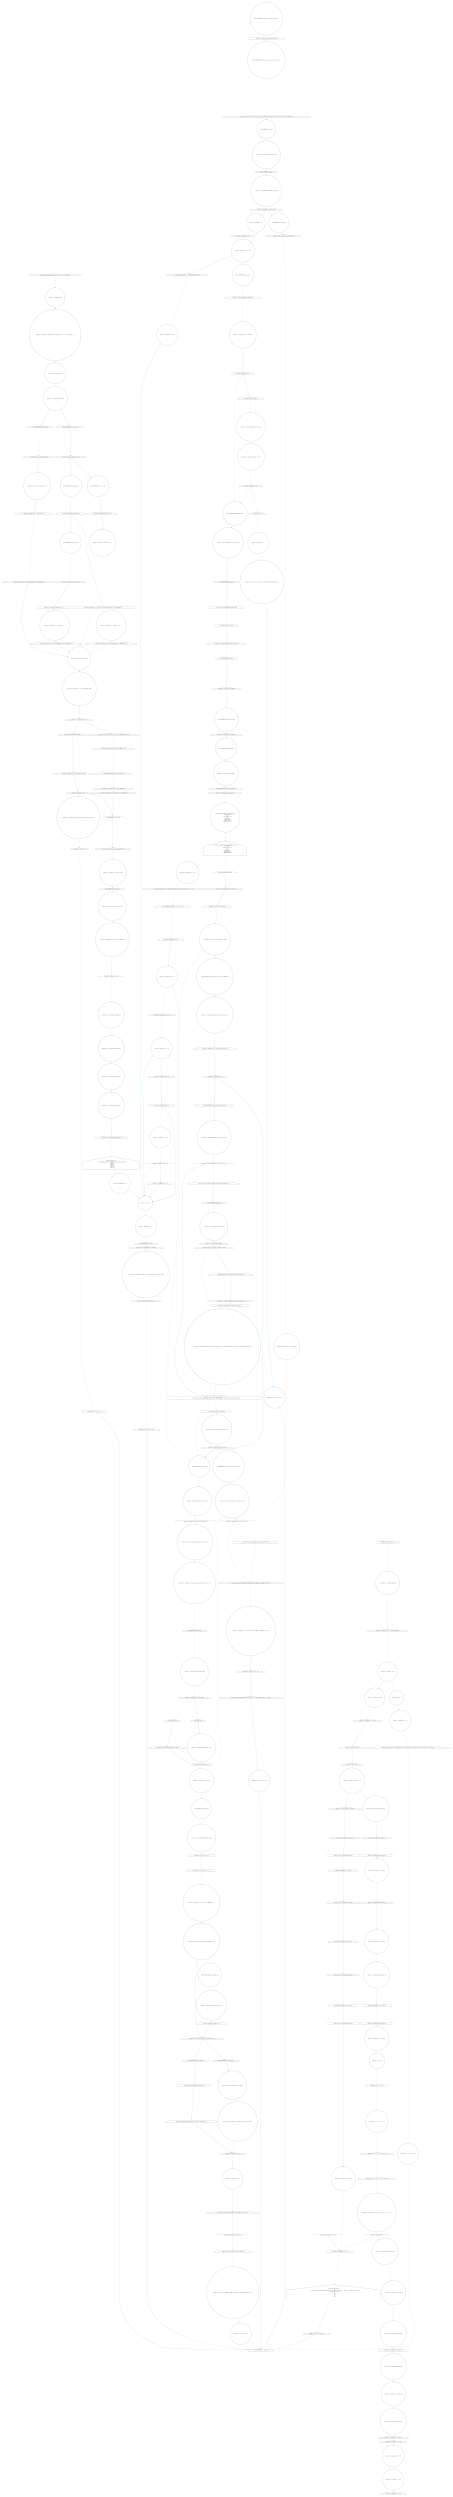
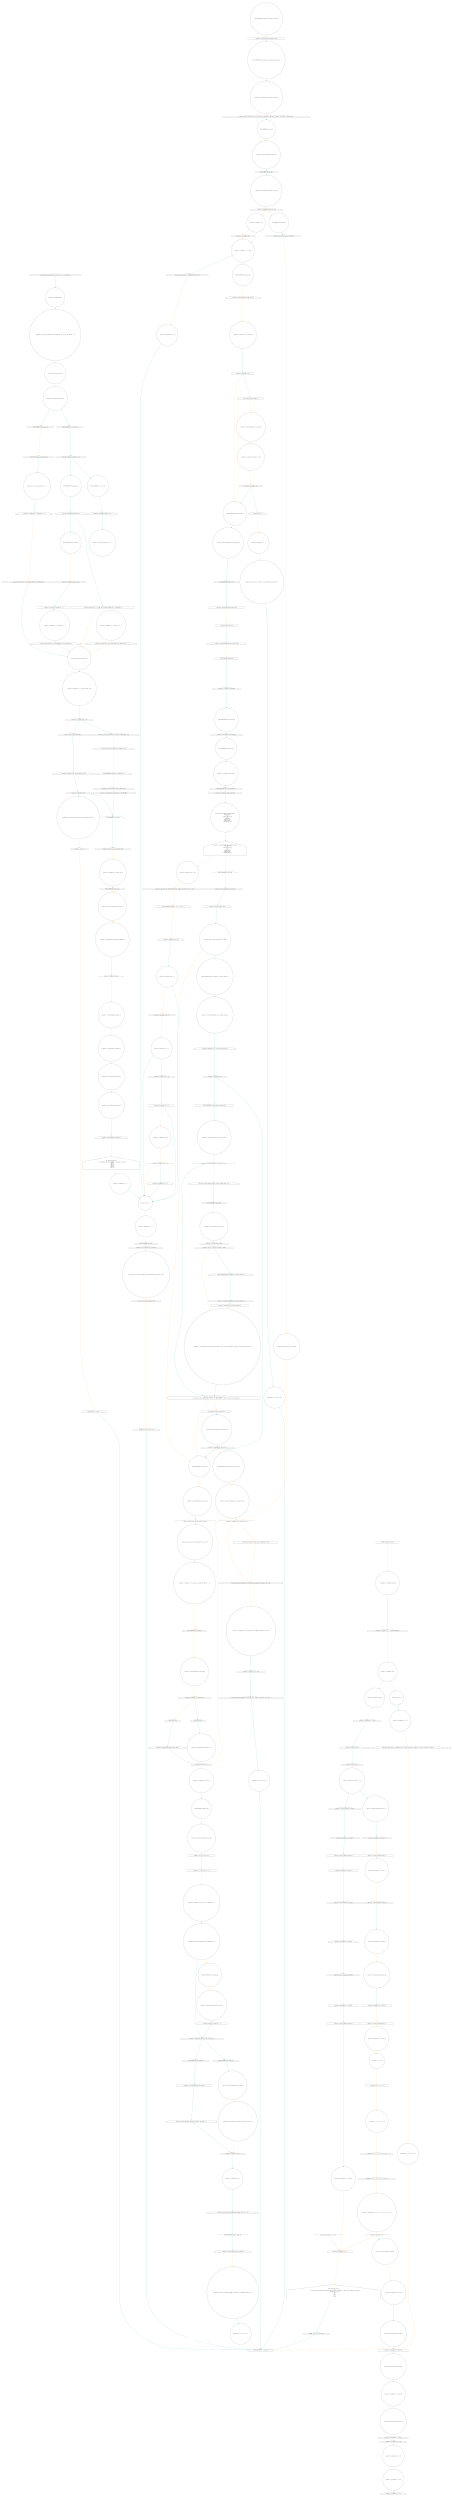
node "(<operator>.fieldAccess,elems.supp_op_classes_len)": added
